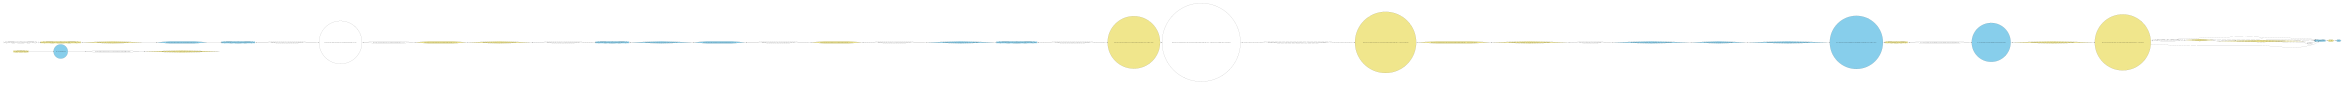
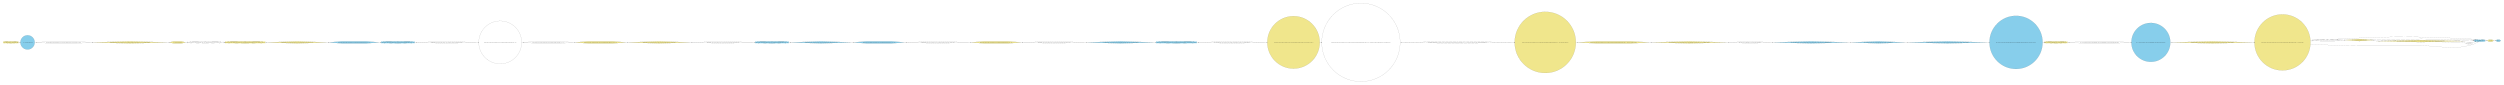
node "$r1 = new java.lang.String": added
